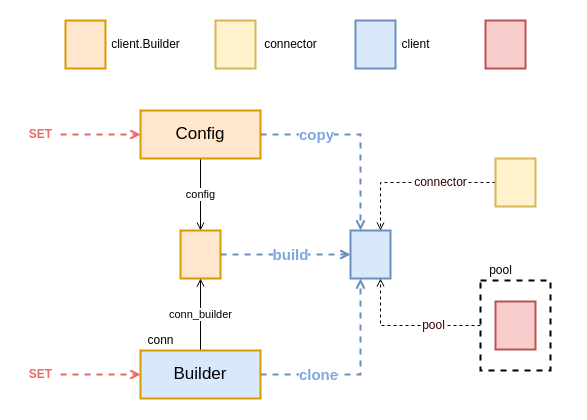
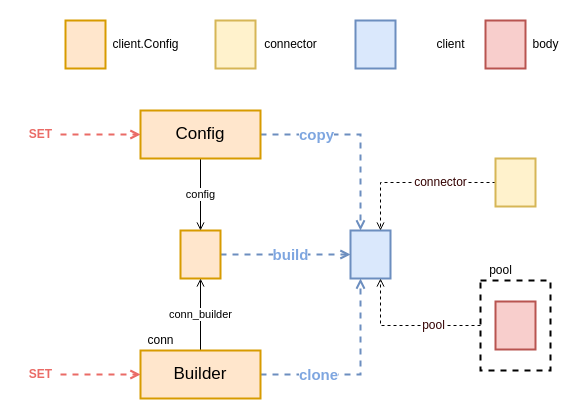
node "client.Builder": label "client.Builder" -> "client.Config"
node "client": moved (416, 45) -> (451, 45)
node "body": added
node "Builder": fillcolor #dae8fc -> #ffe6cc
